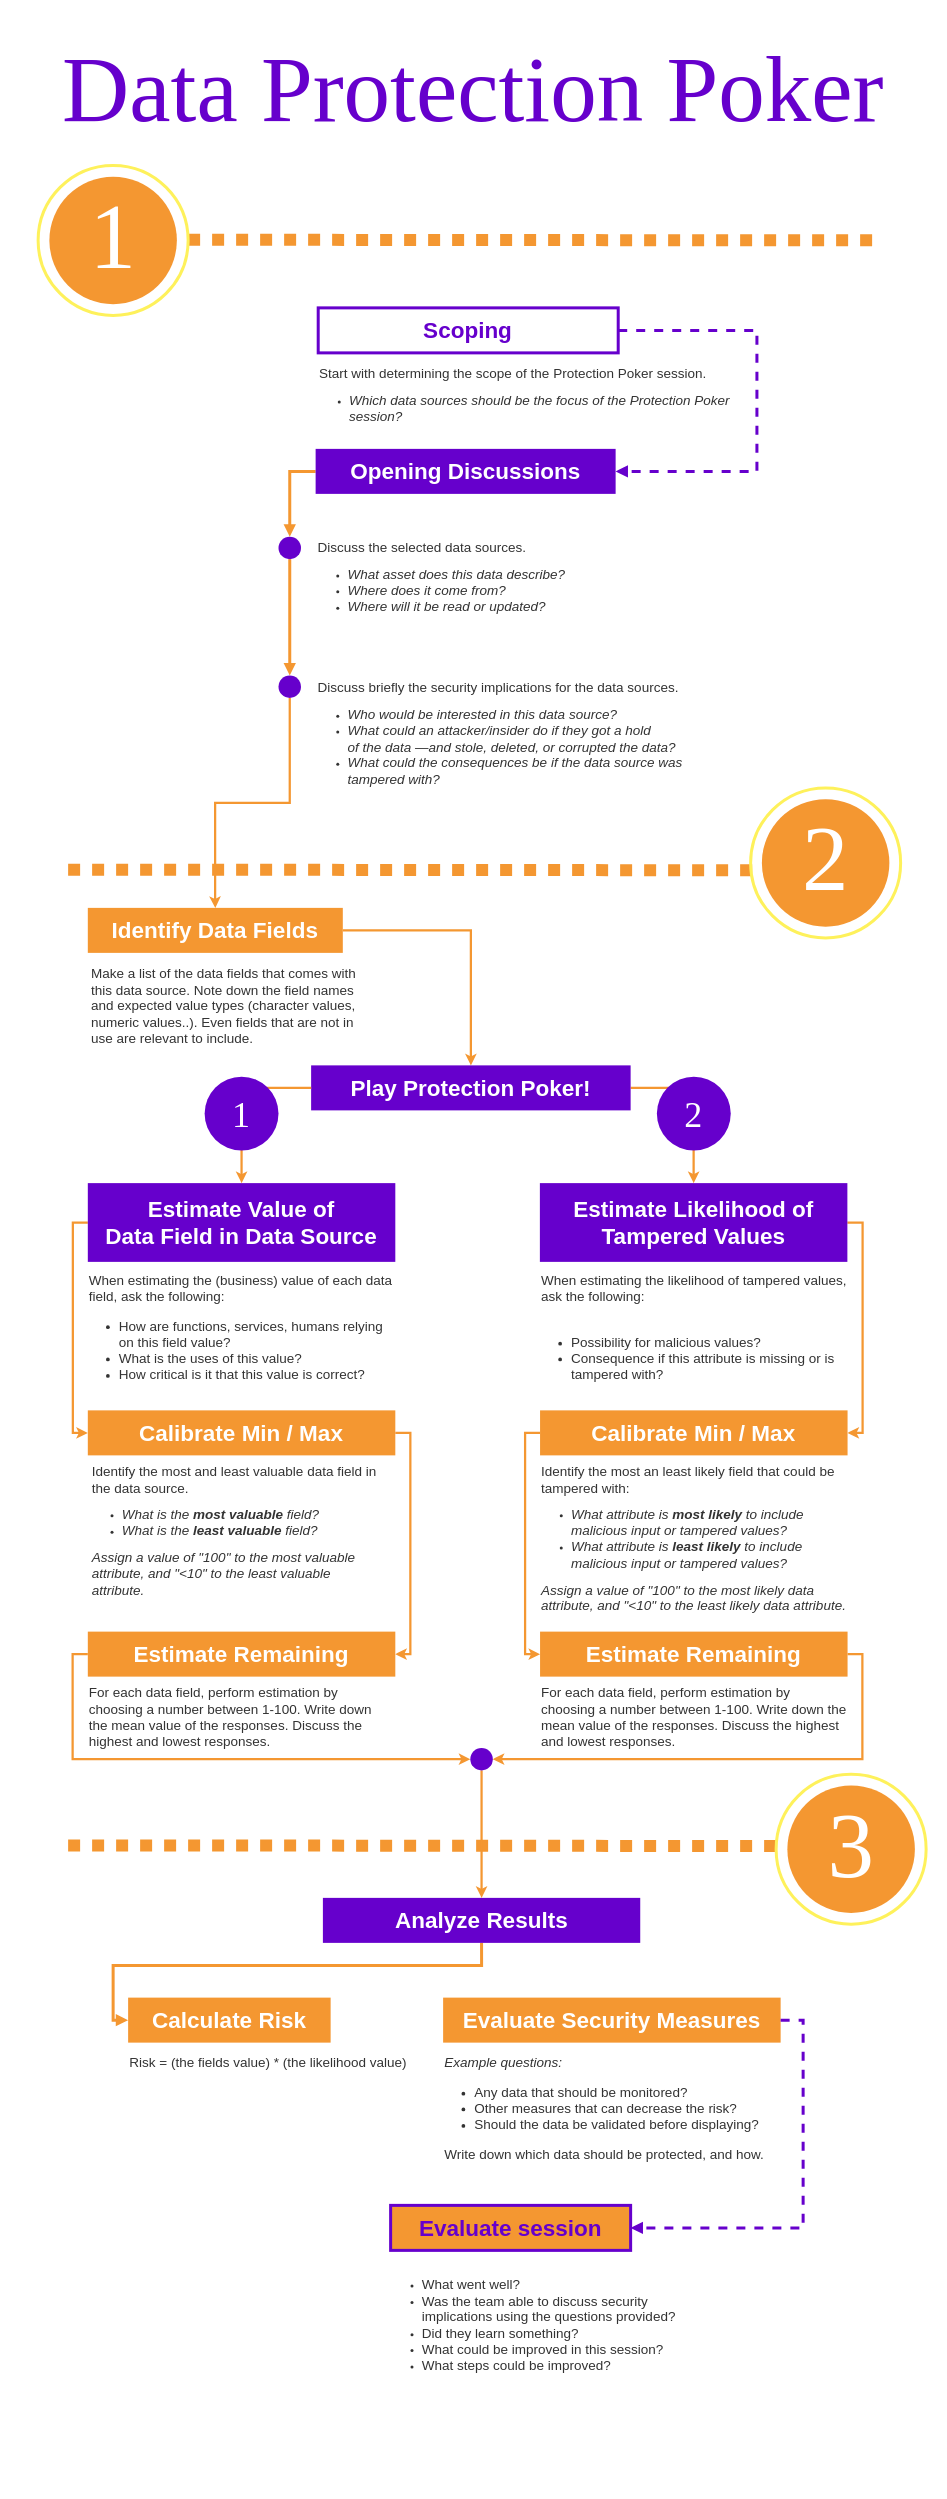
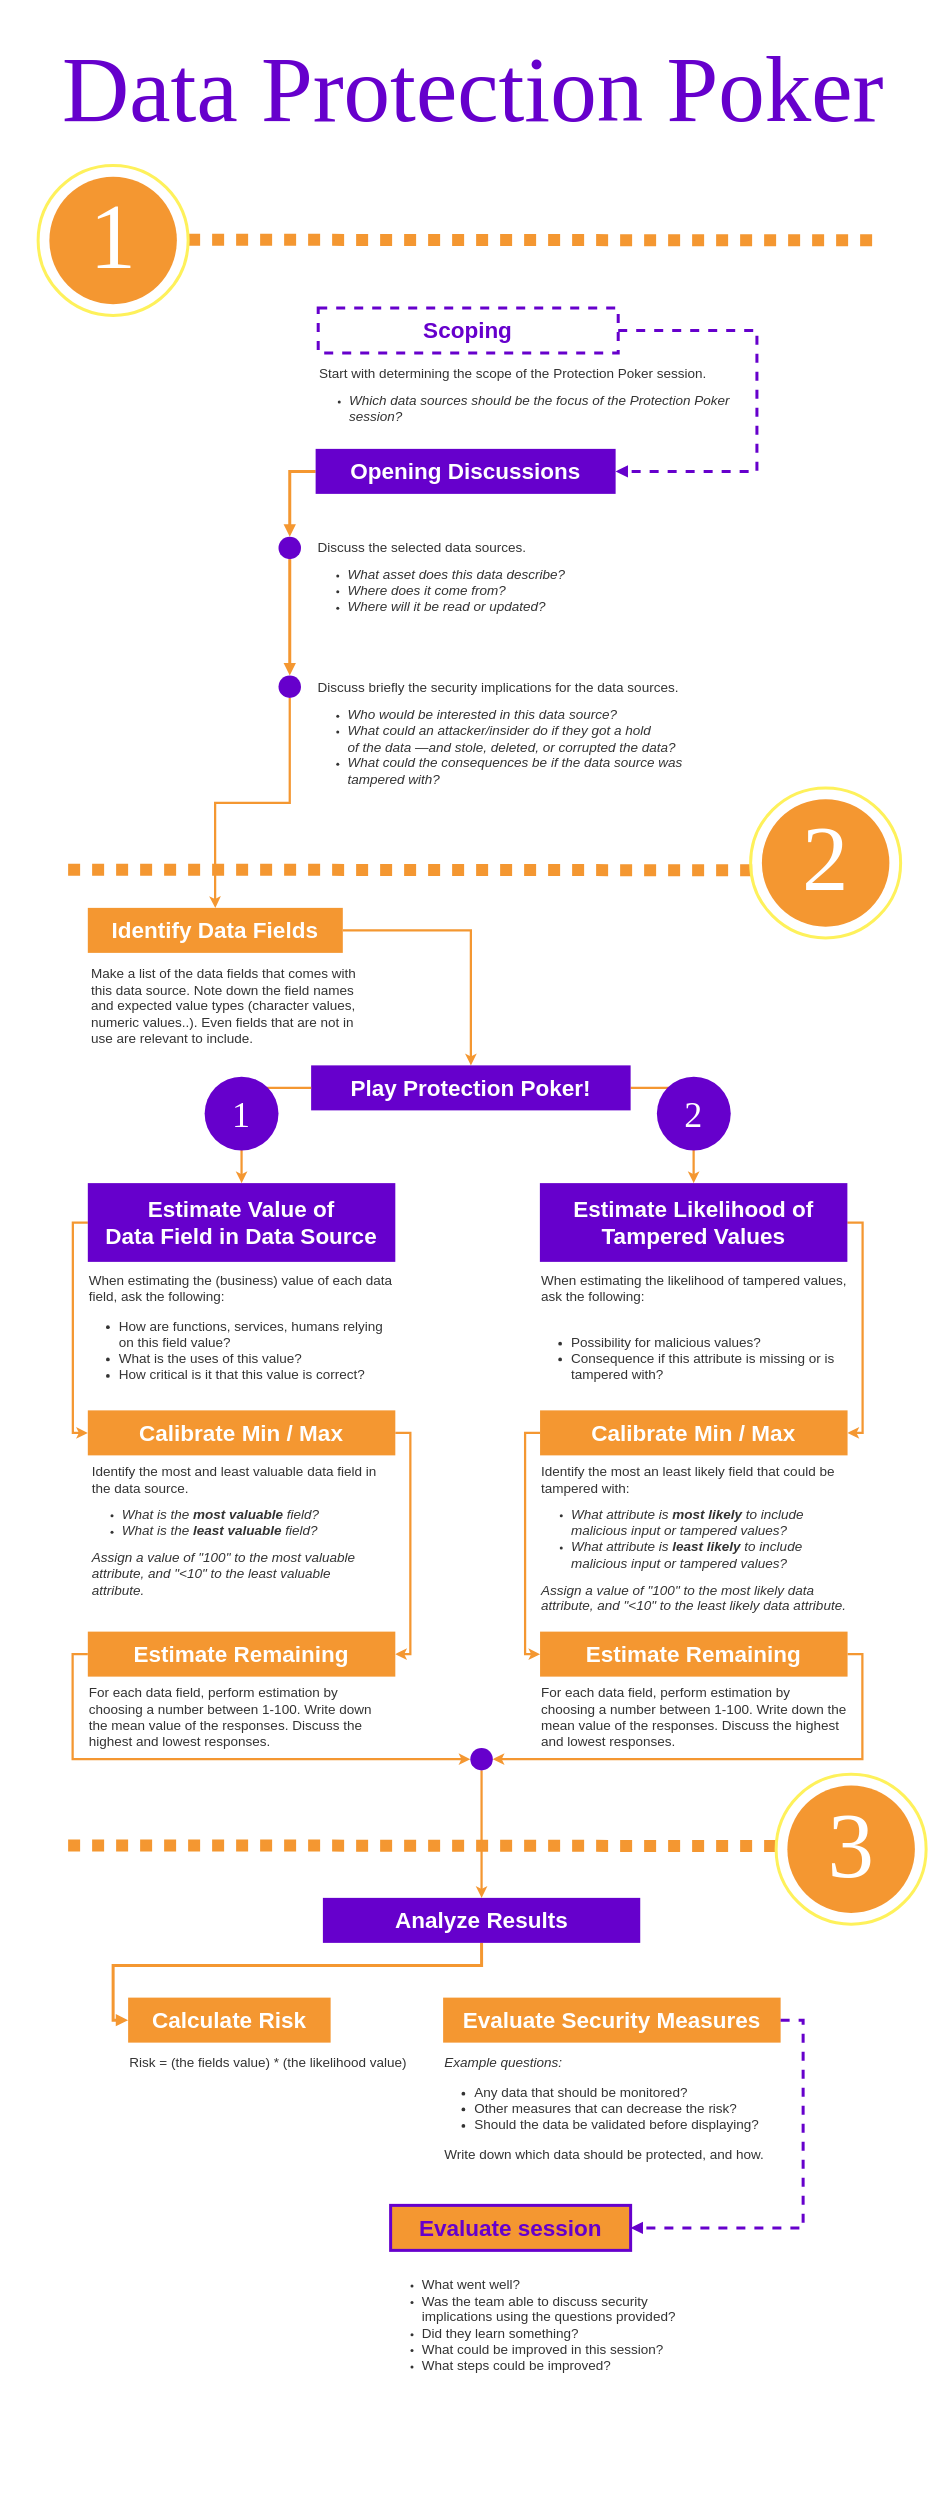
node "Scoping": style solid -> dashed
